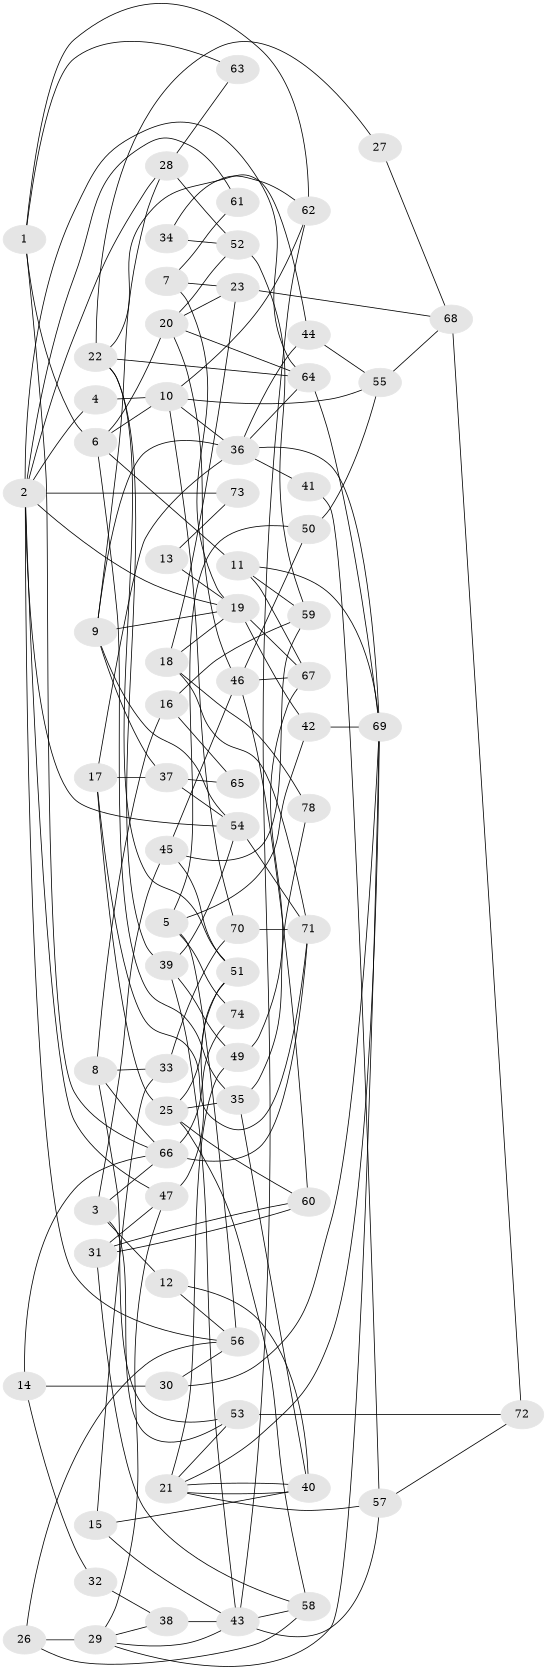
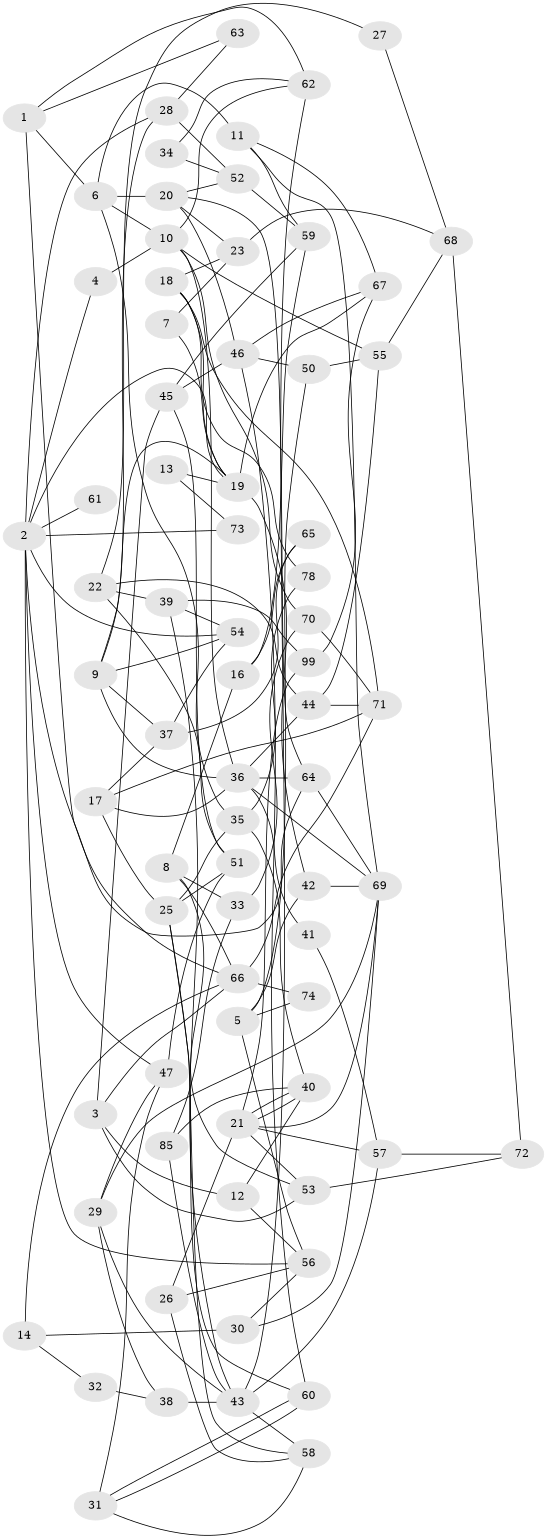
edge "61" -- "7": removed
edge "22" -- "64": removed
edge "54" -- "71": now "44" -- "71"
node "49": label "49" -> "99"
node "15": label "15" -> "85"
edge "26" -- "29": now "26" -- "21"
